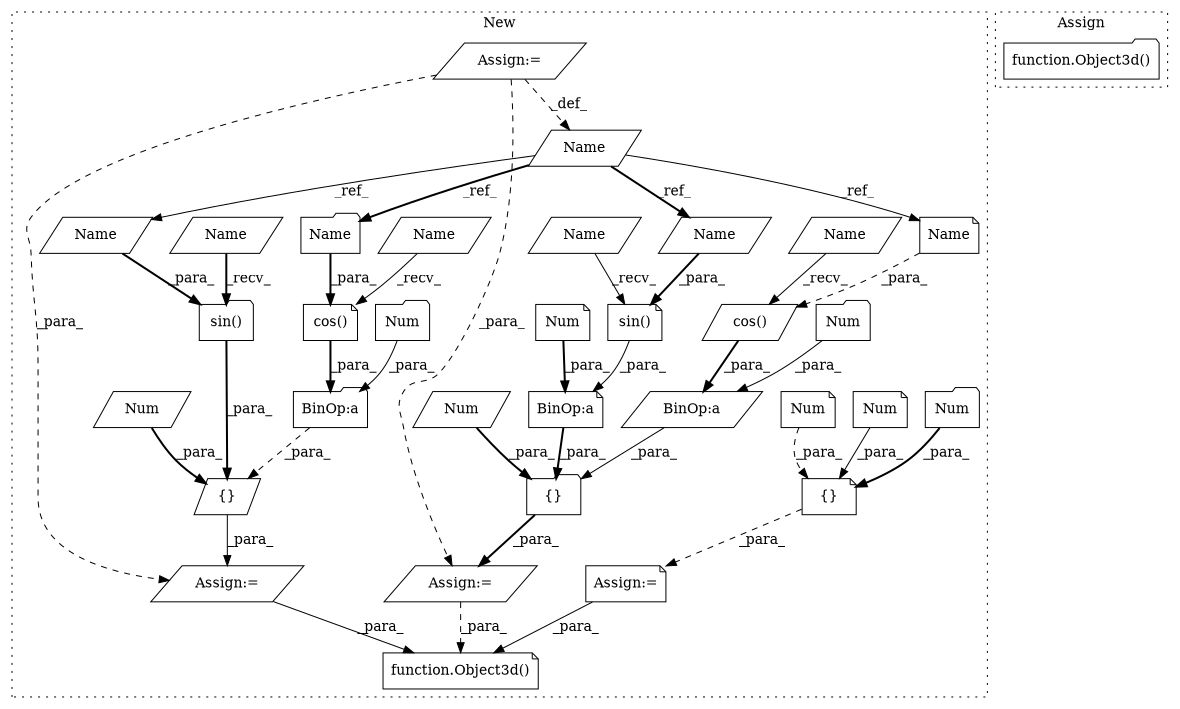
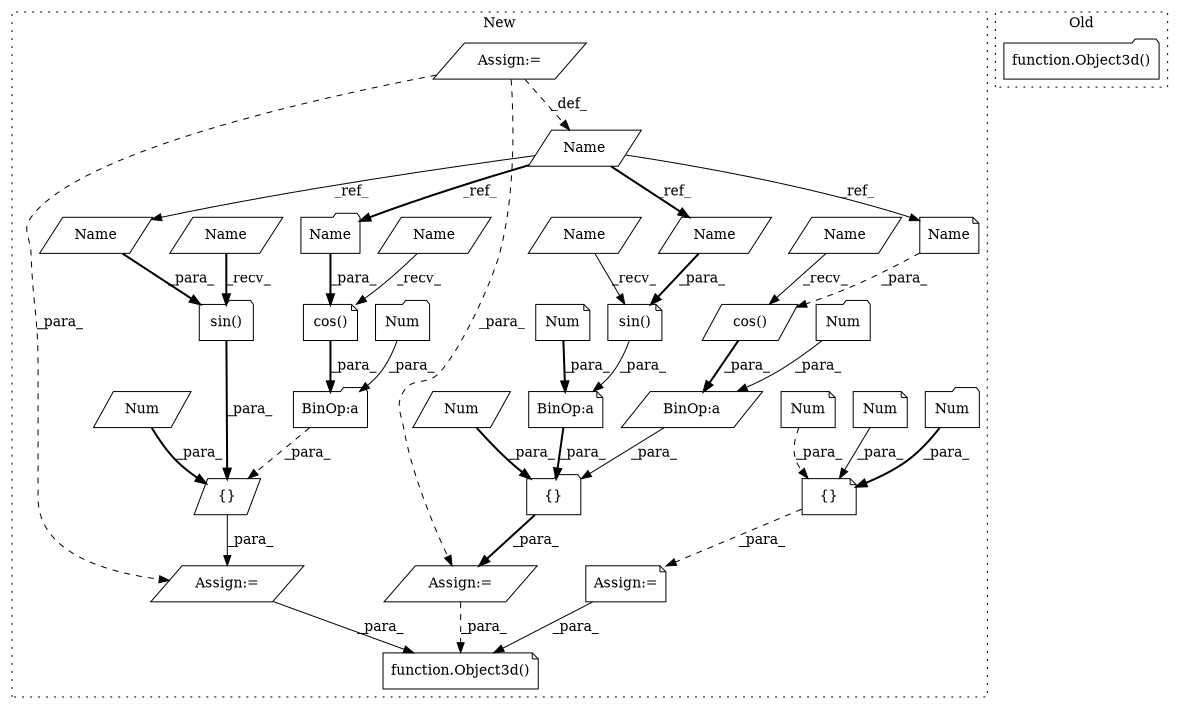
cluster "Assign": label "Assign" -> "Old"
